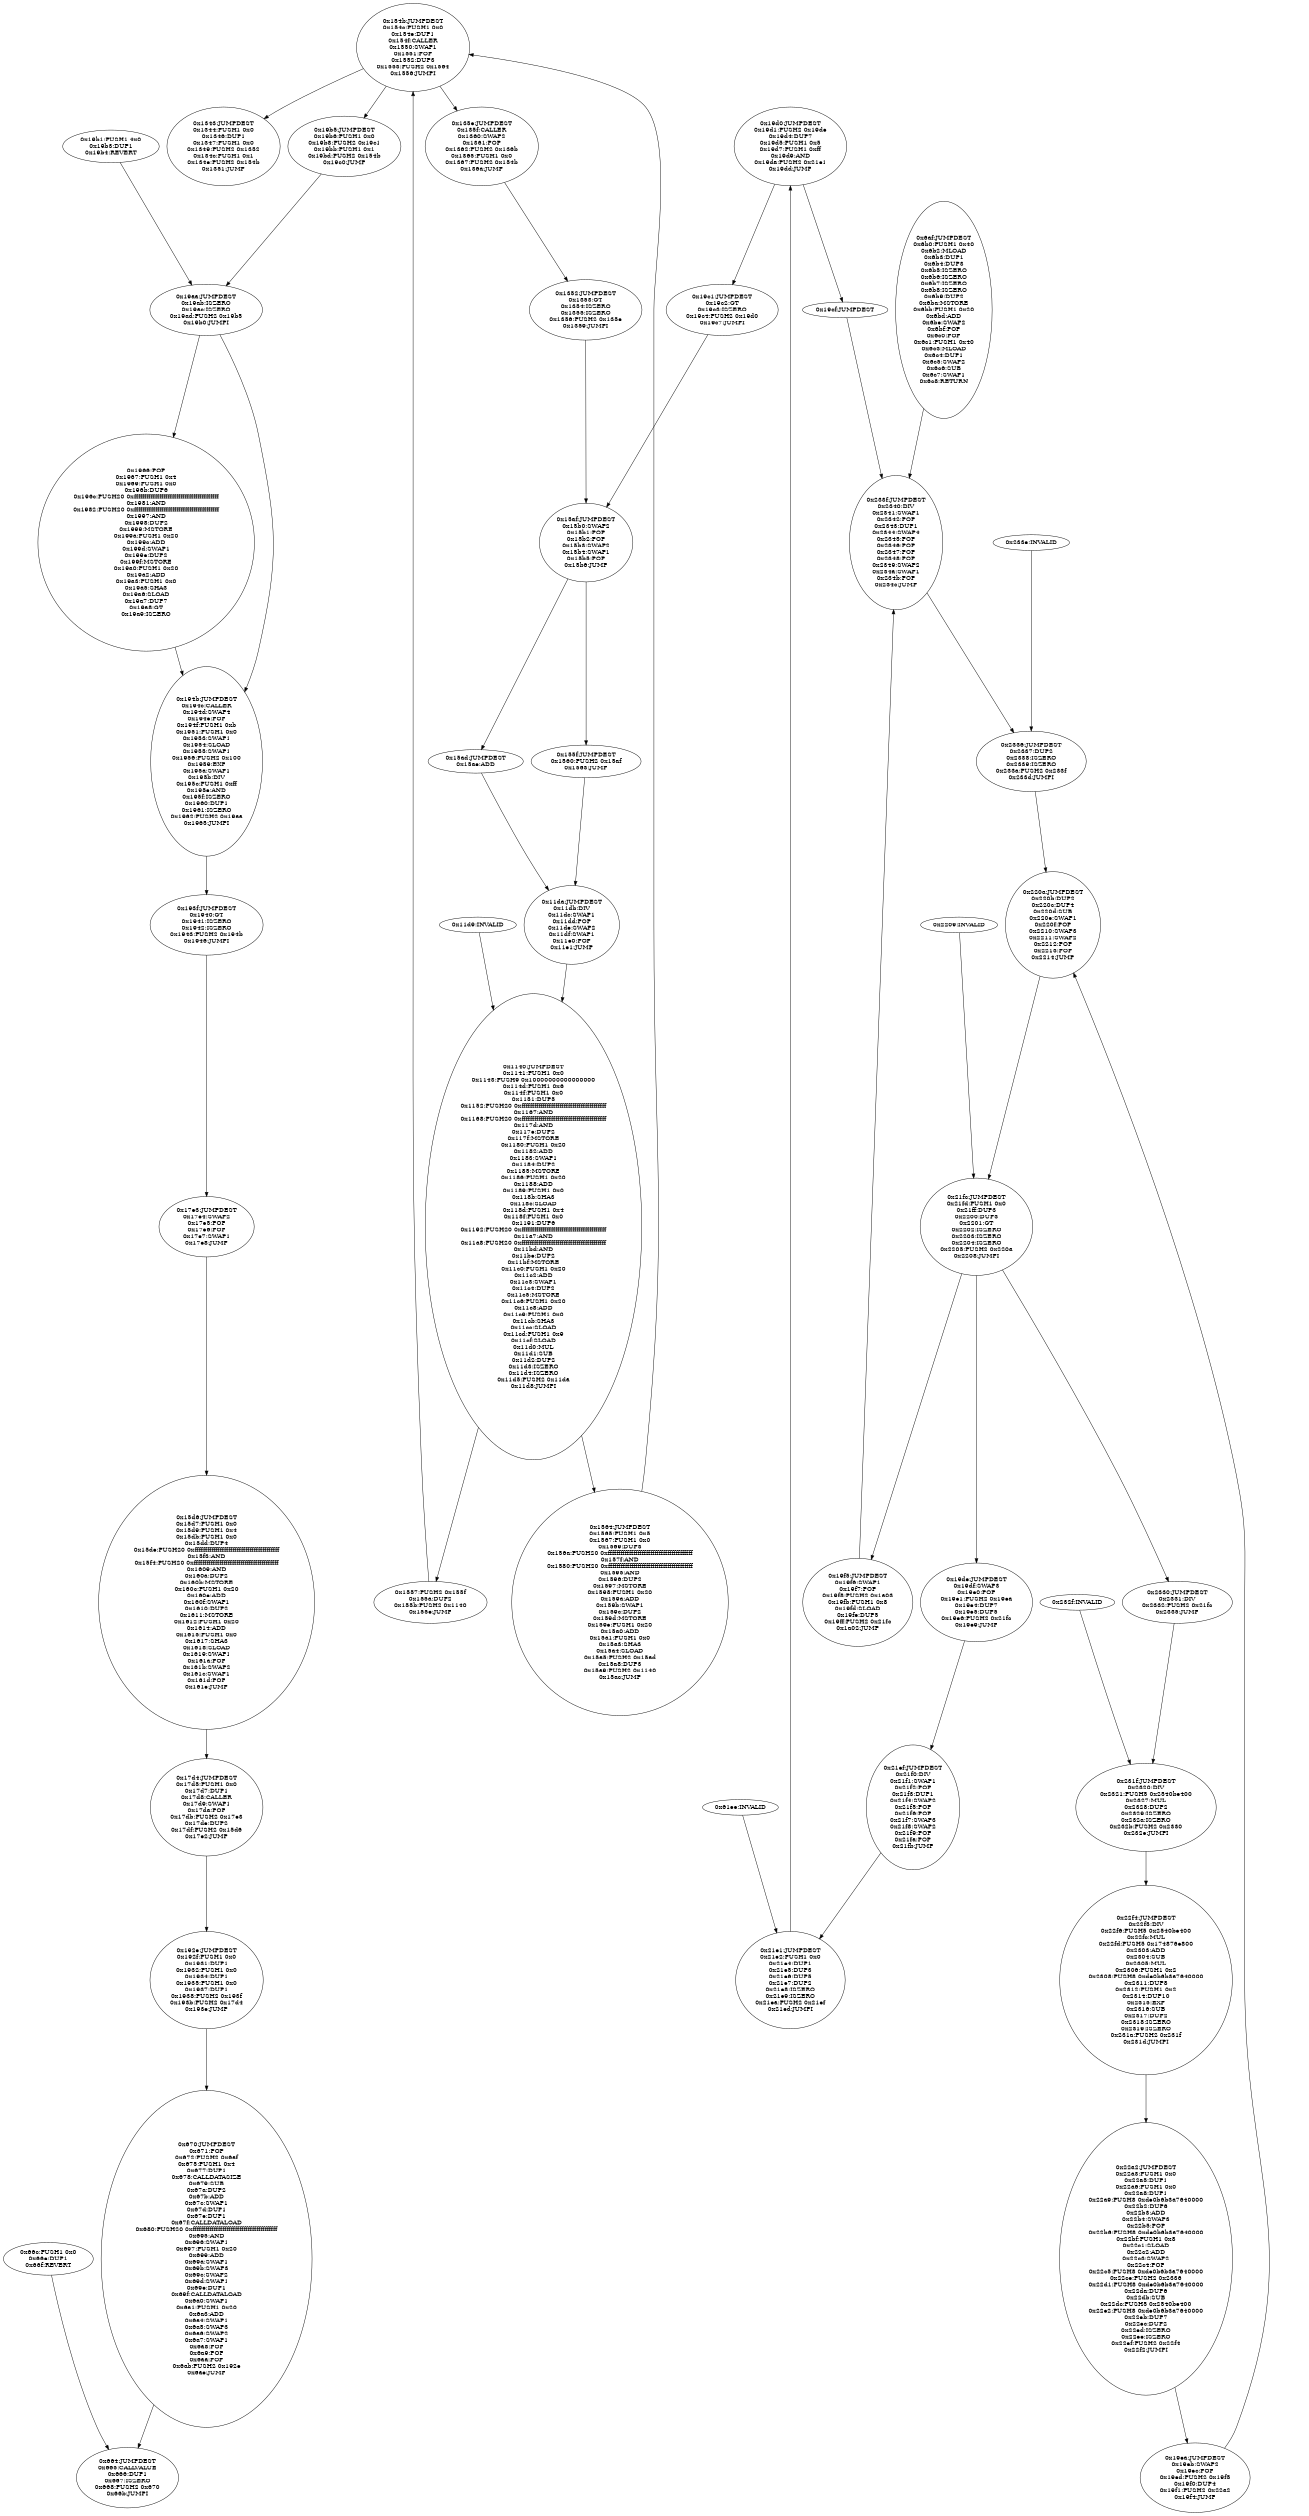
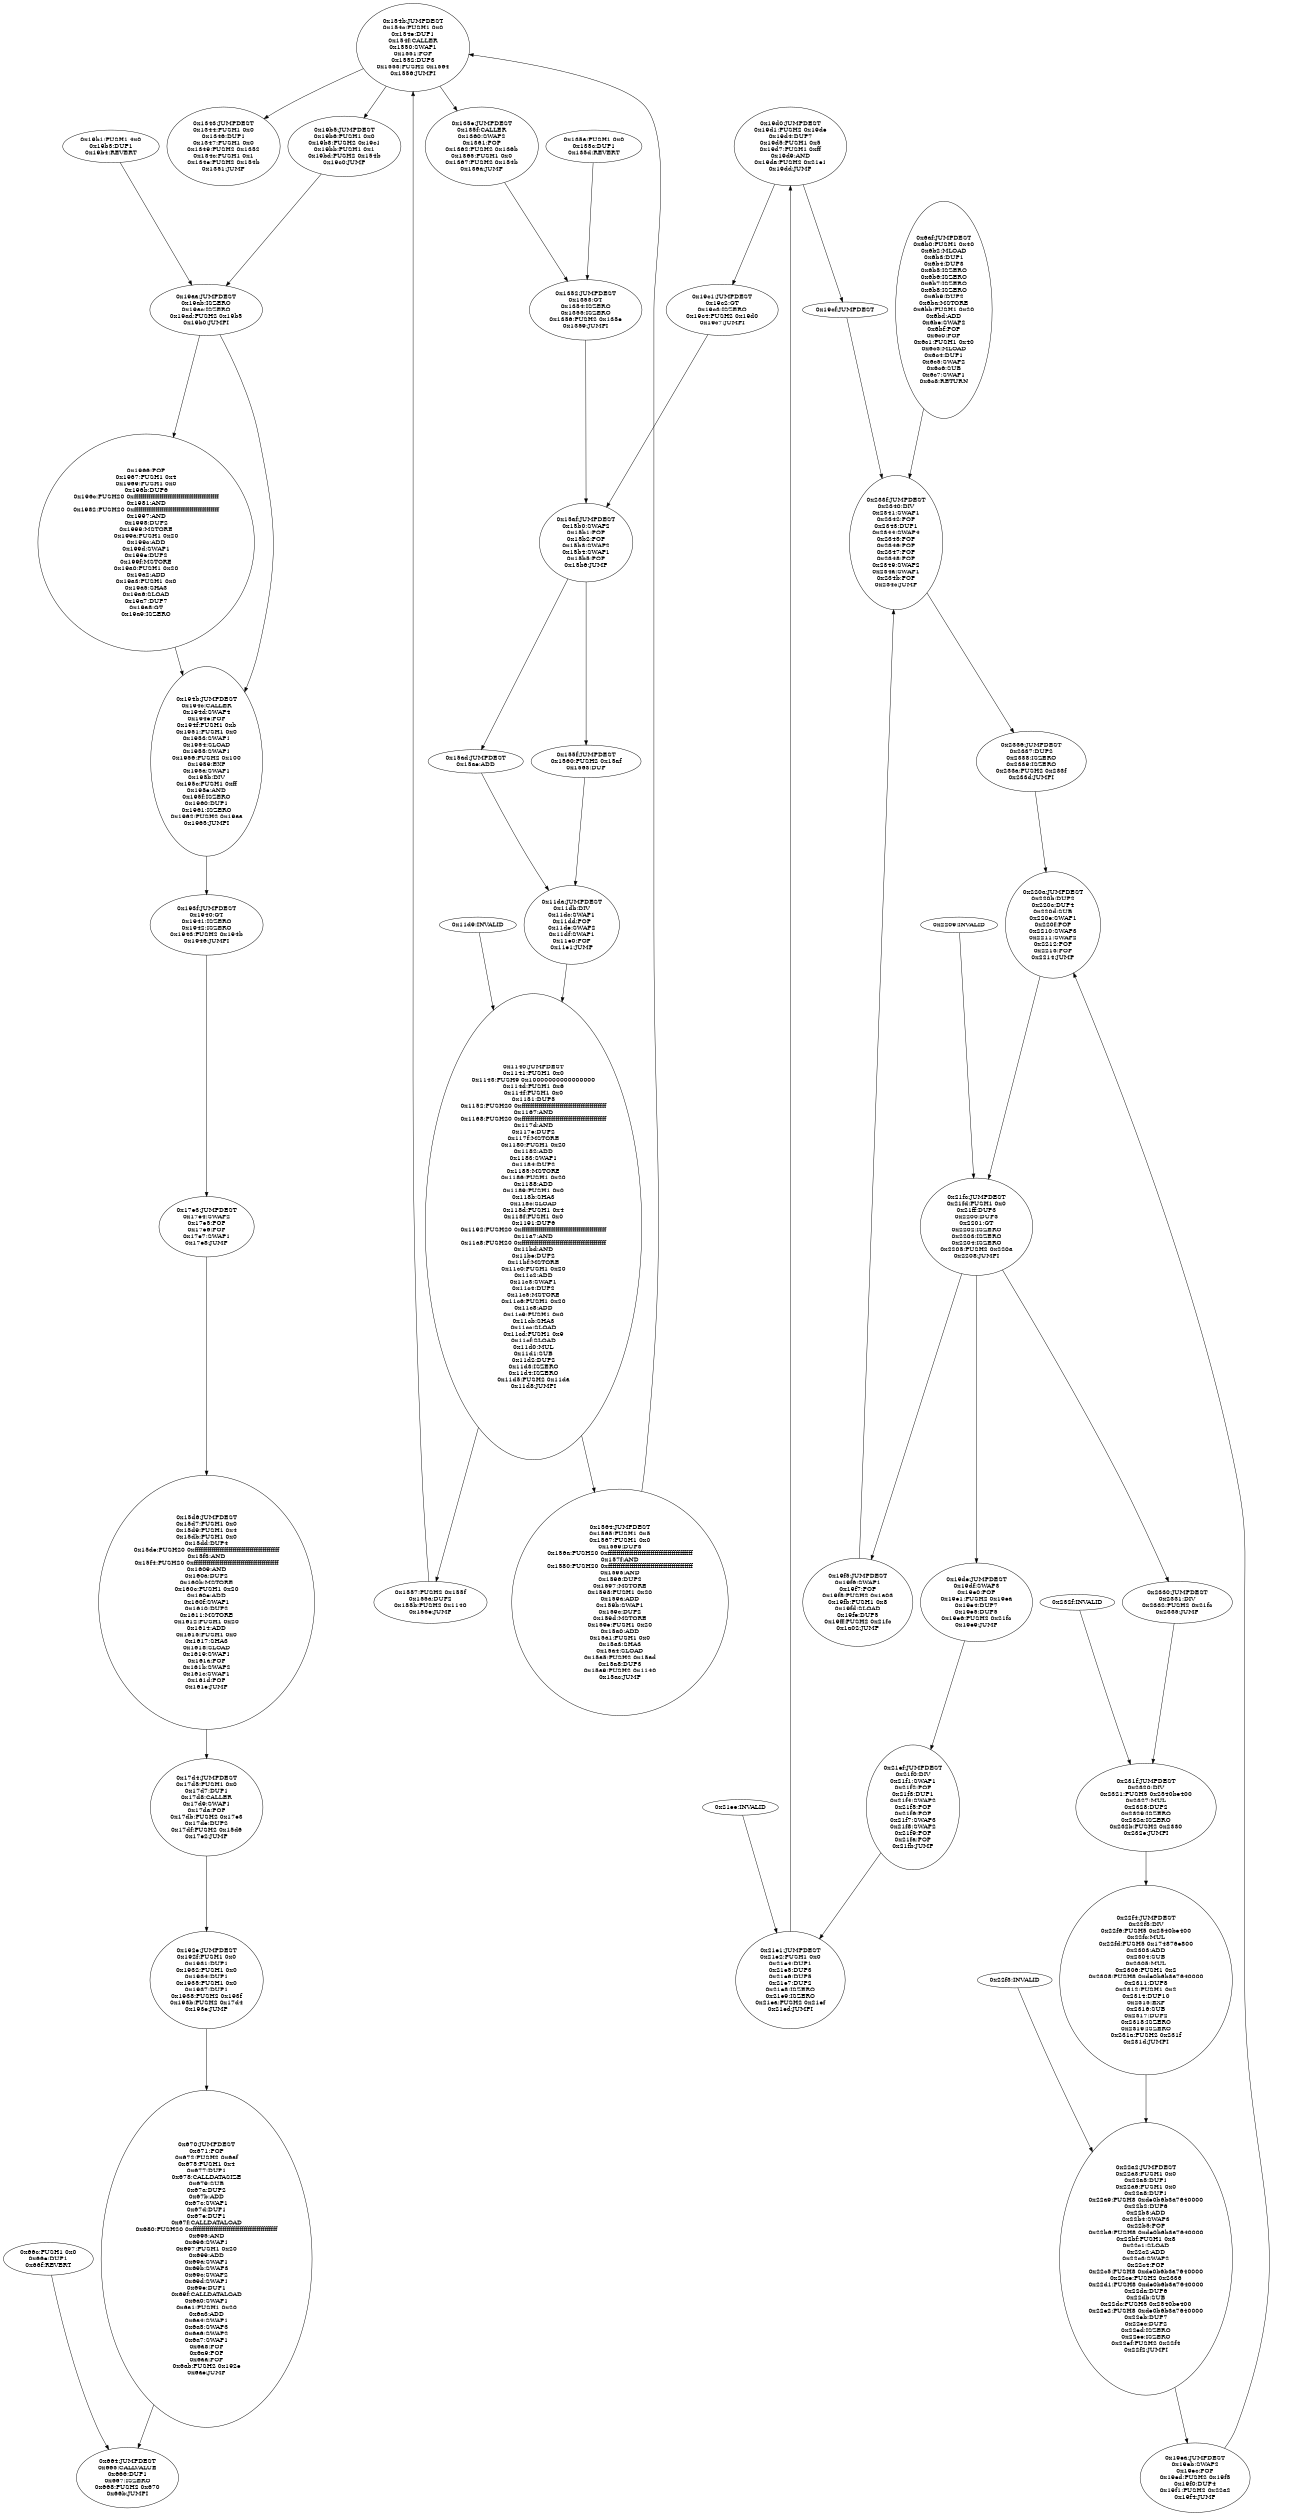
node "0x135a:PUSH1 0x0 0x135c:DUP1 0x135d:REVERT": added
node "0x233e:INVALID": removed
node "0x155f:JUMPDEST 0x1560:PUSH2 0x15af 0x1563:JUMP": label "0x155f:JUMPDEST 0x1560:PUSH2 0x15af 0x1563:JUMP" -> "0x155f:JUMPDEST 0x1560:PUSH2 0x15af 0x1563:DUP"
node "0x61ee:INVALID": label "0x61ee:INVALID" -> "0x21ee:INVALID"
node "0x22f3:INVALID": added
